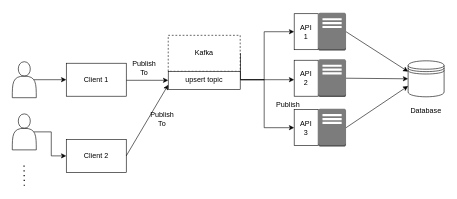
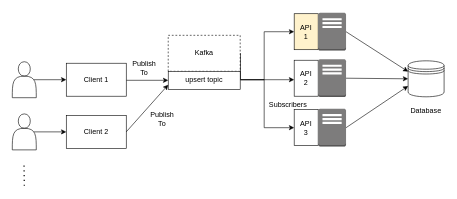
node "API 1": fillcolor #ffffff -> #fff2cc
node "Publish": label "Publish" -> "Subscribers"
node "Client 2": moved (96, 156) -> (96, 132)
